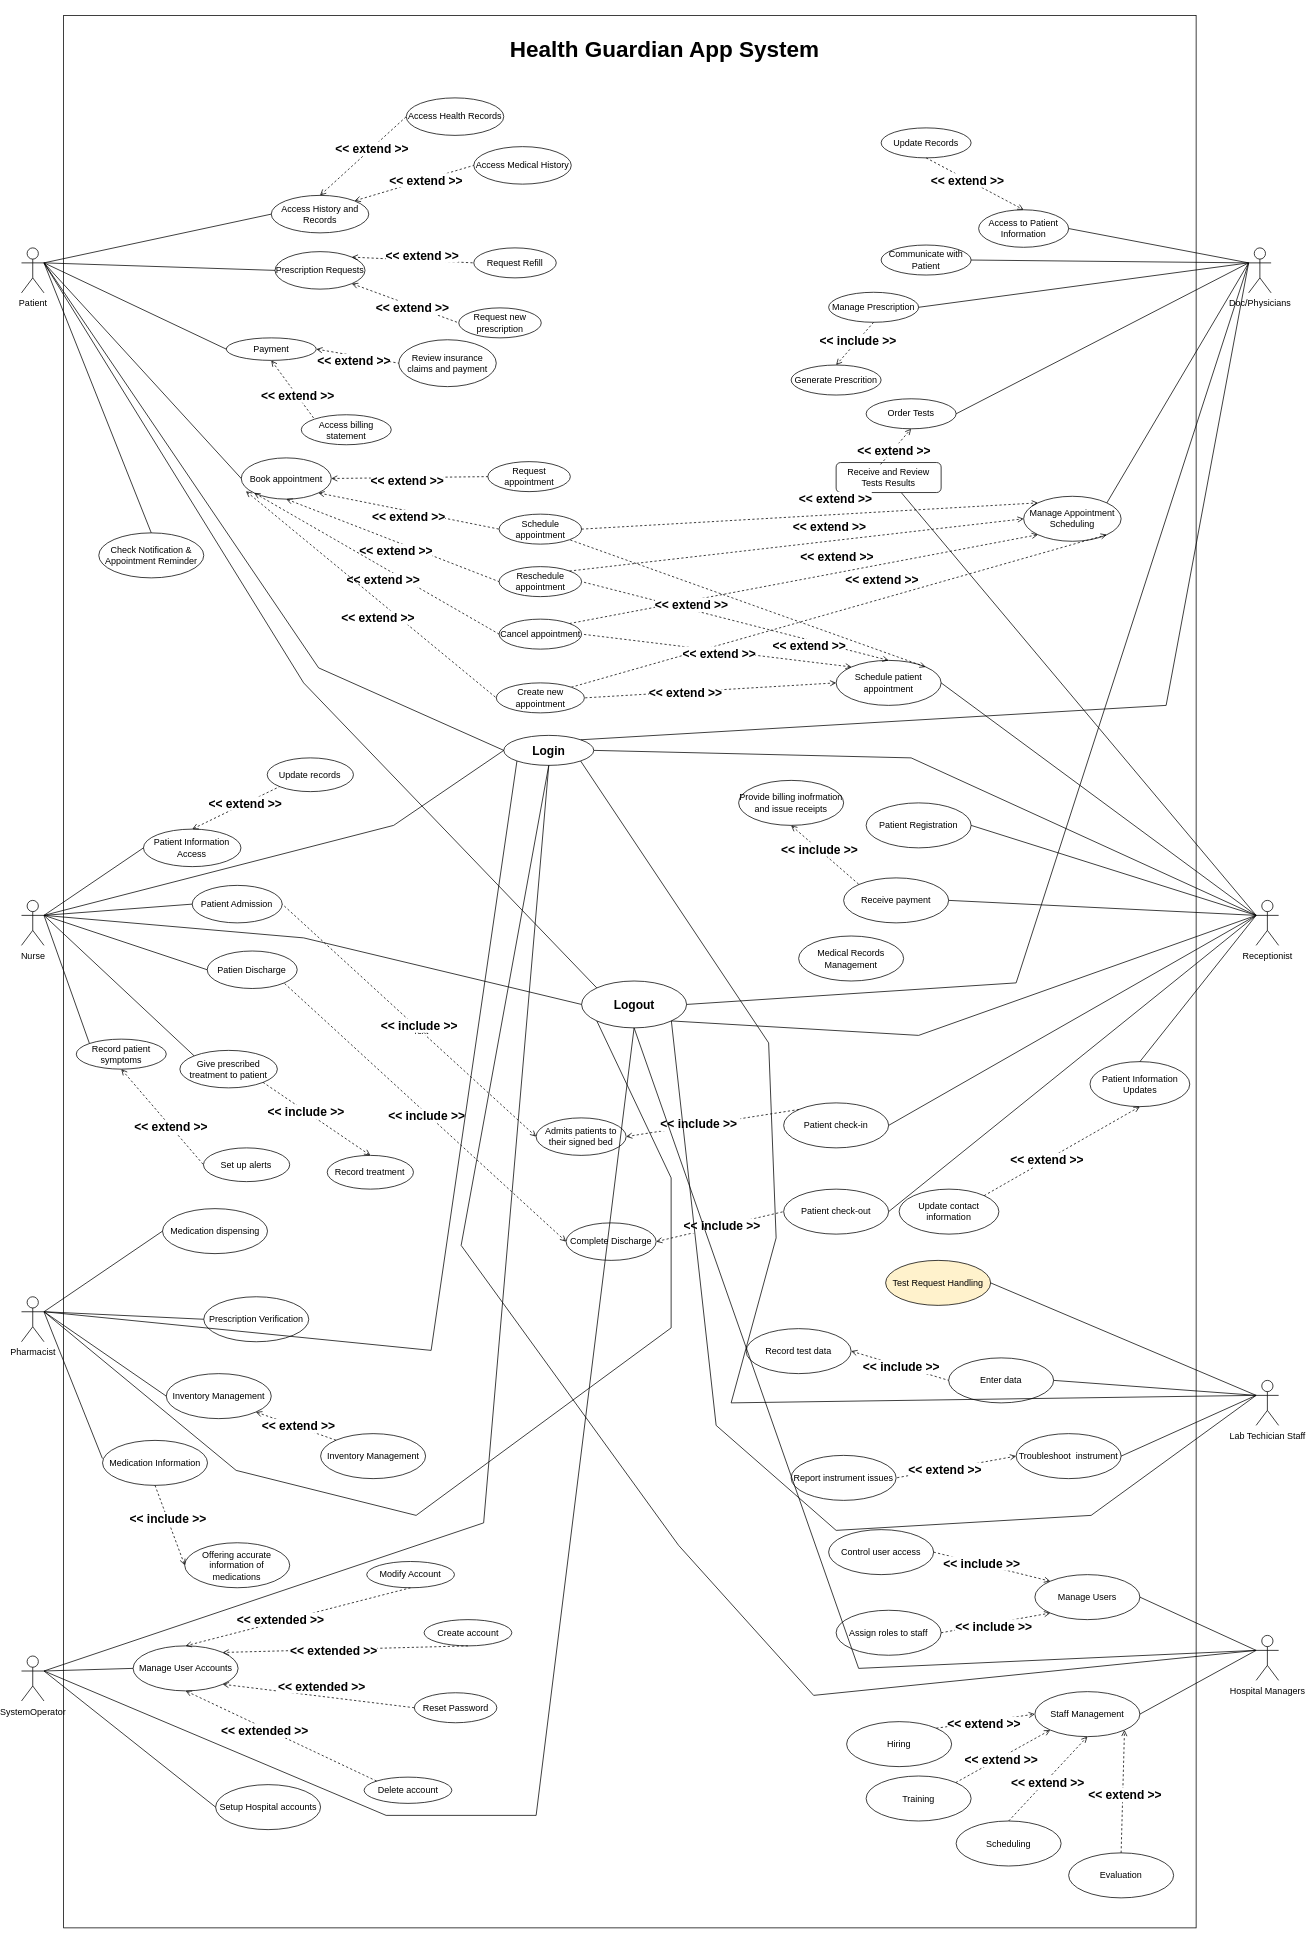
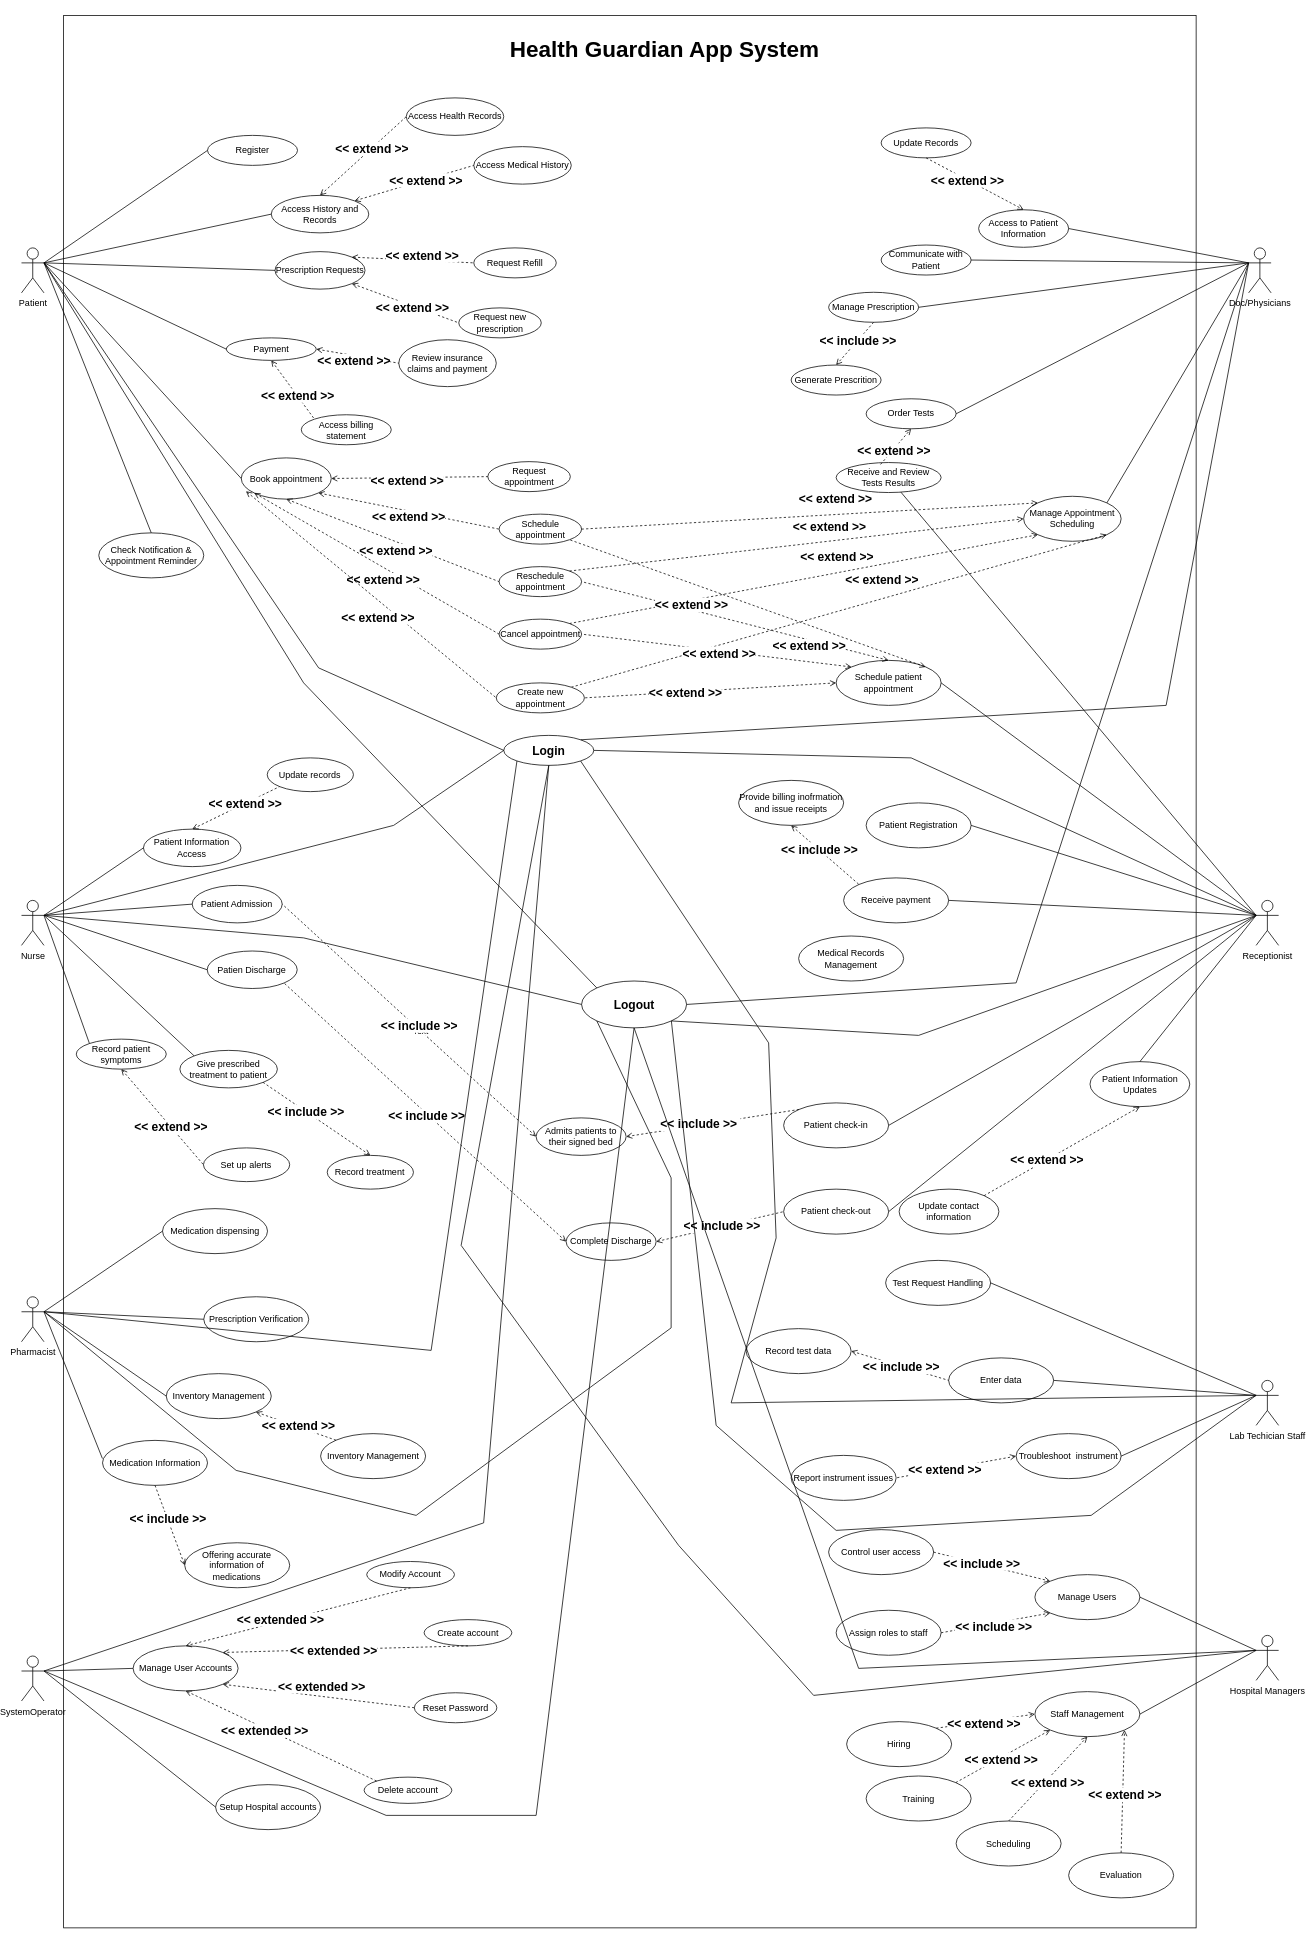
node "Register": added
edge "Register" -- "Patient": added
node "Receive and Review Tests Results": shape rounded rectangle -> ellipse
node "Test Request Handling": fillcolor #fff2cc -> #ffffff
